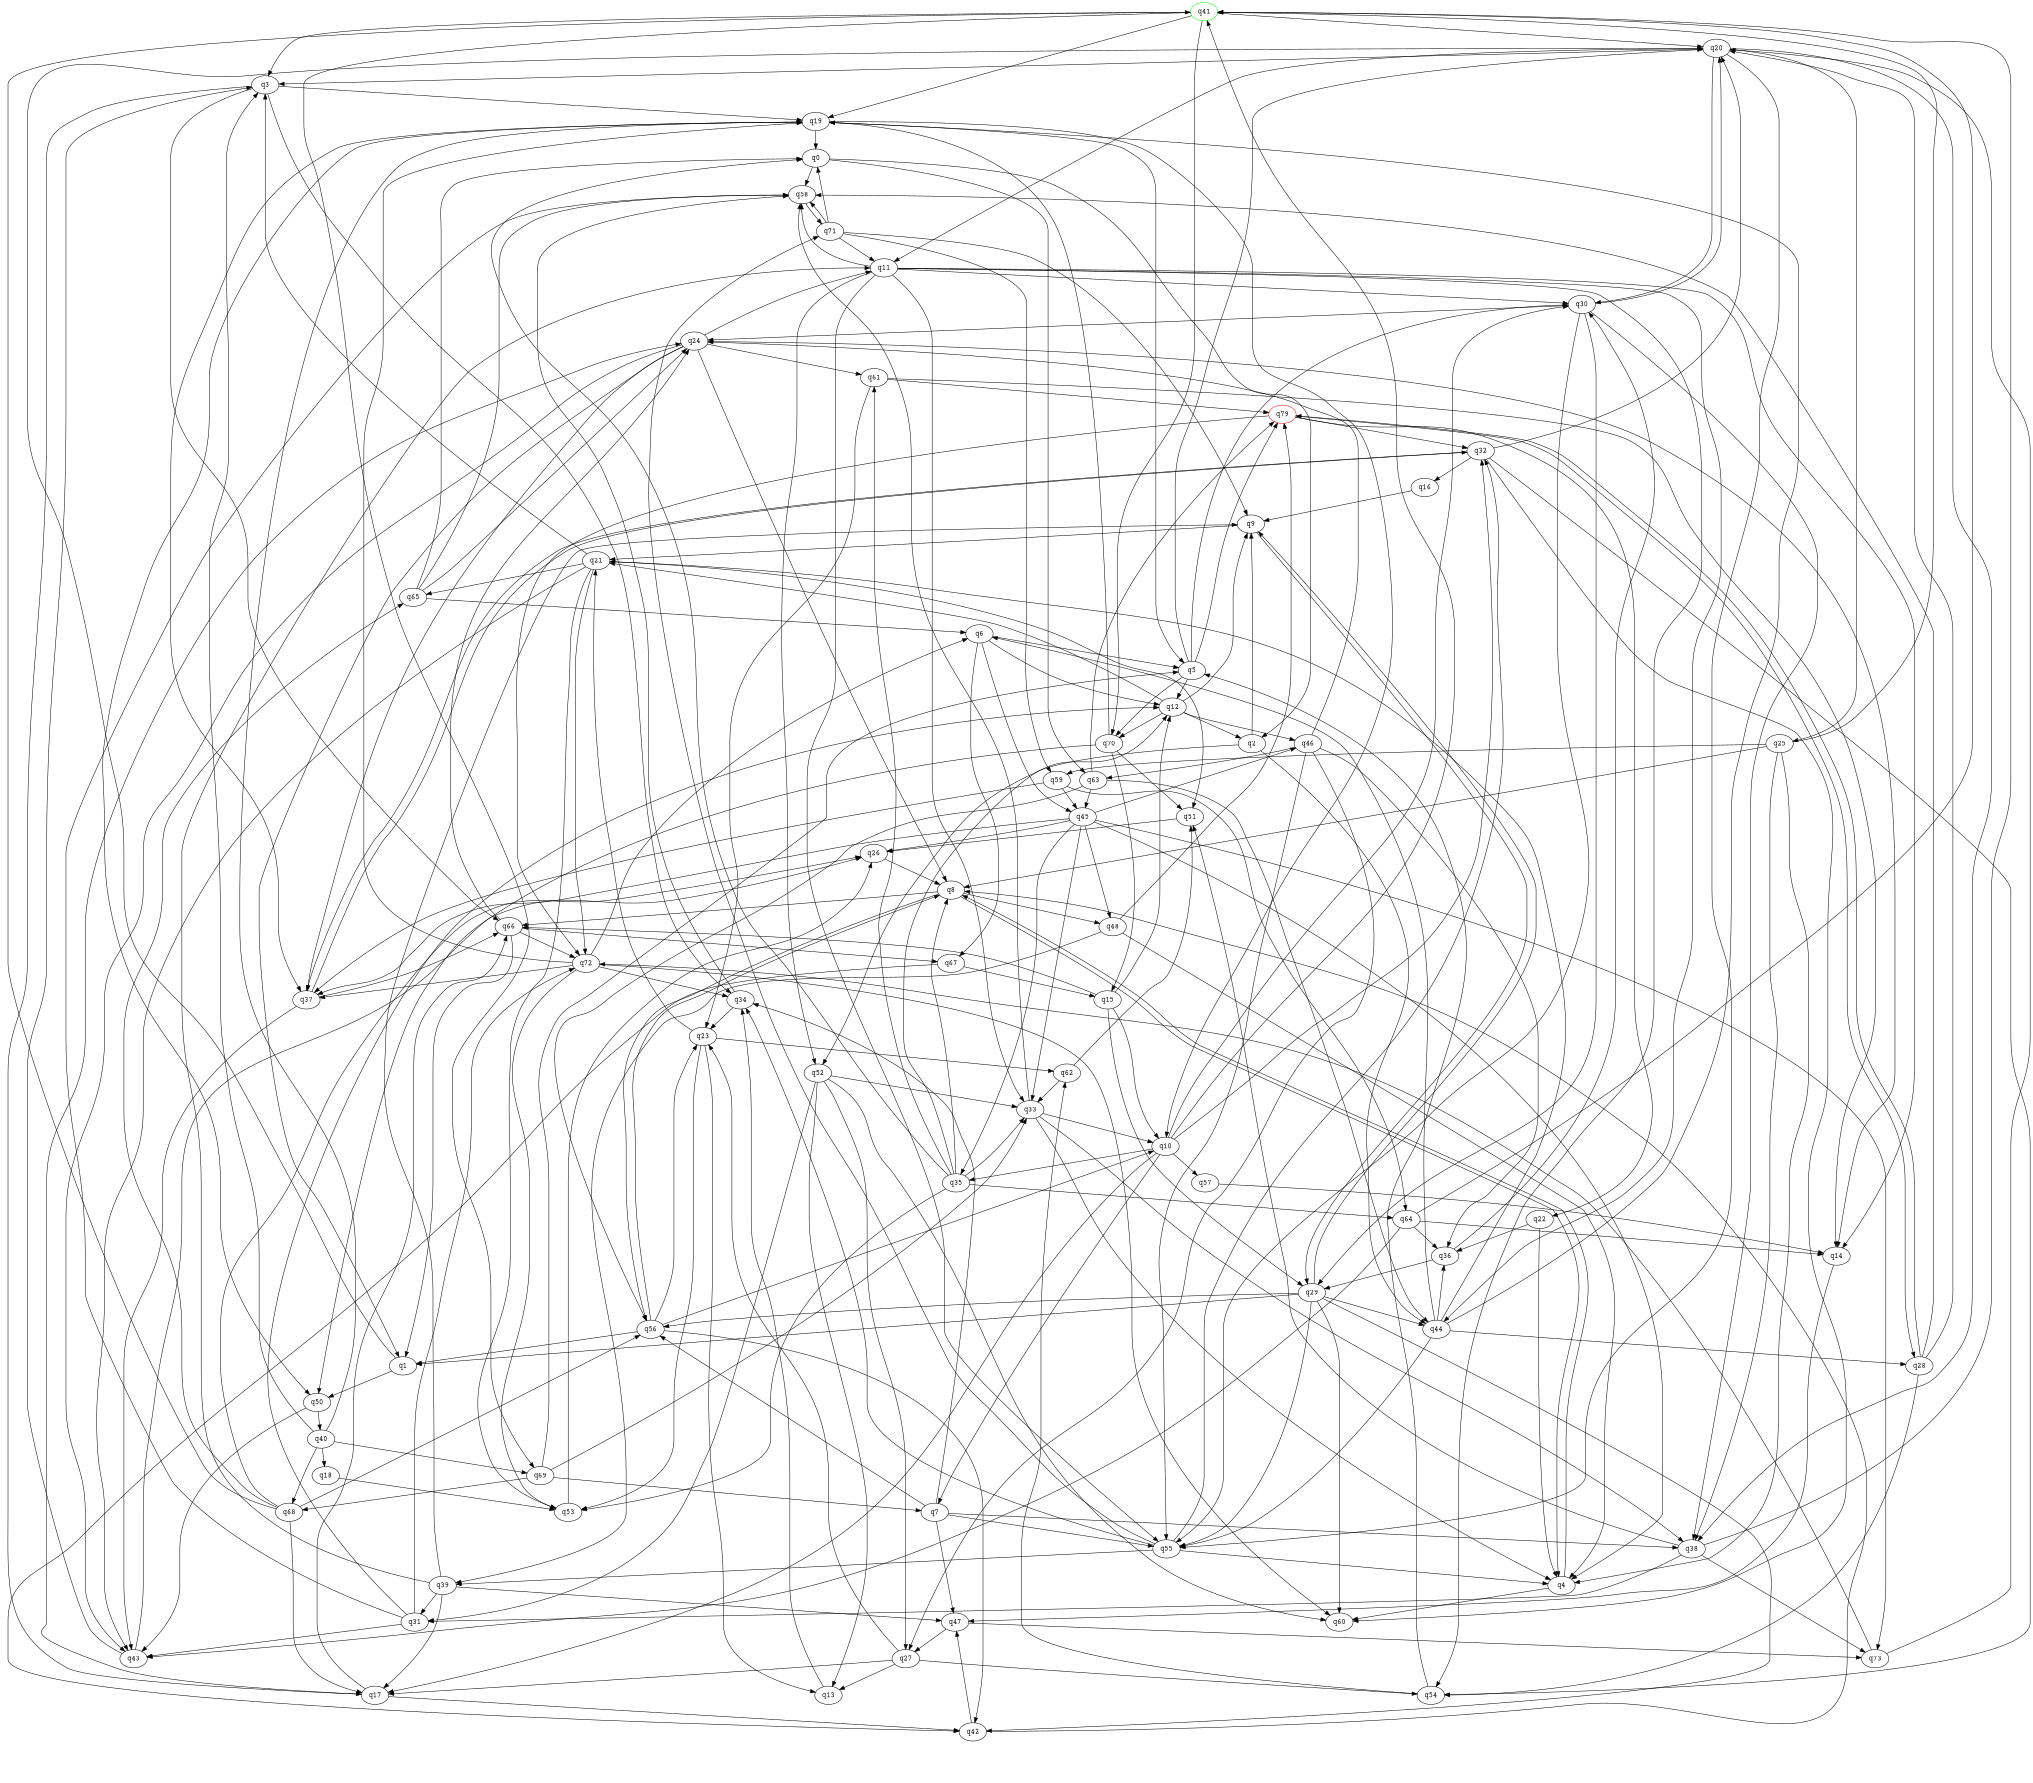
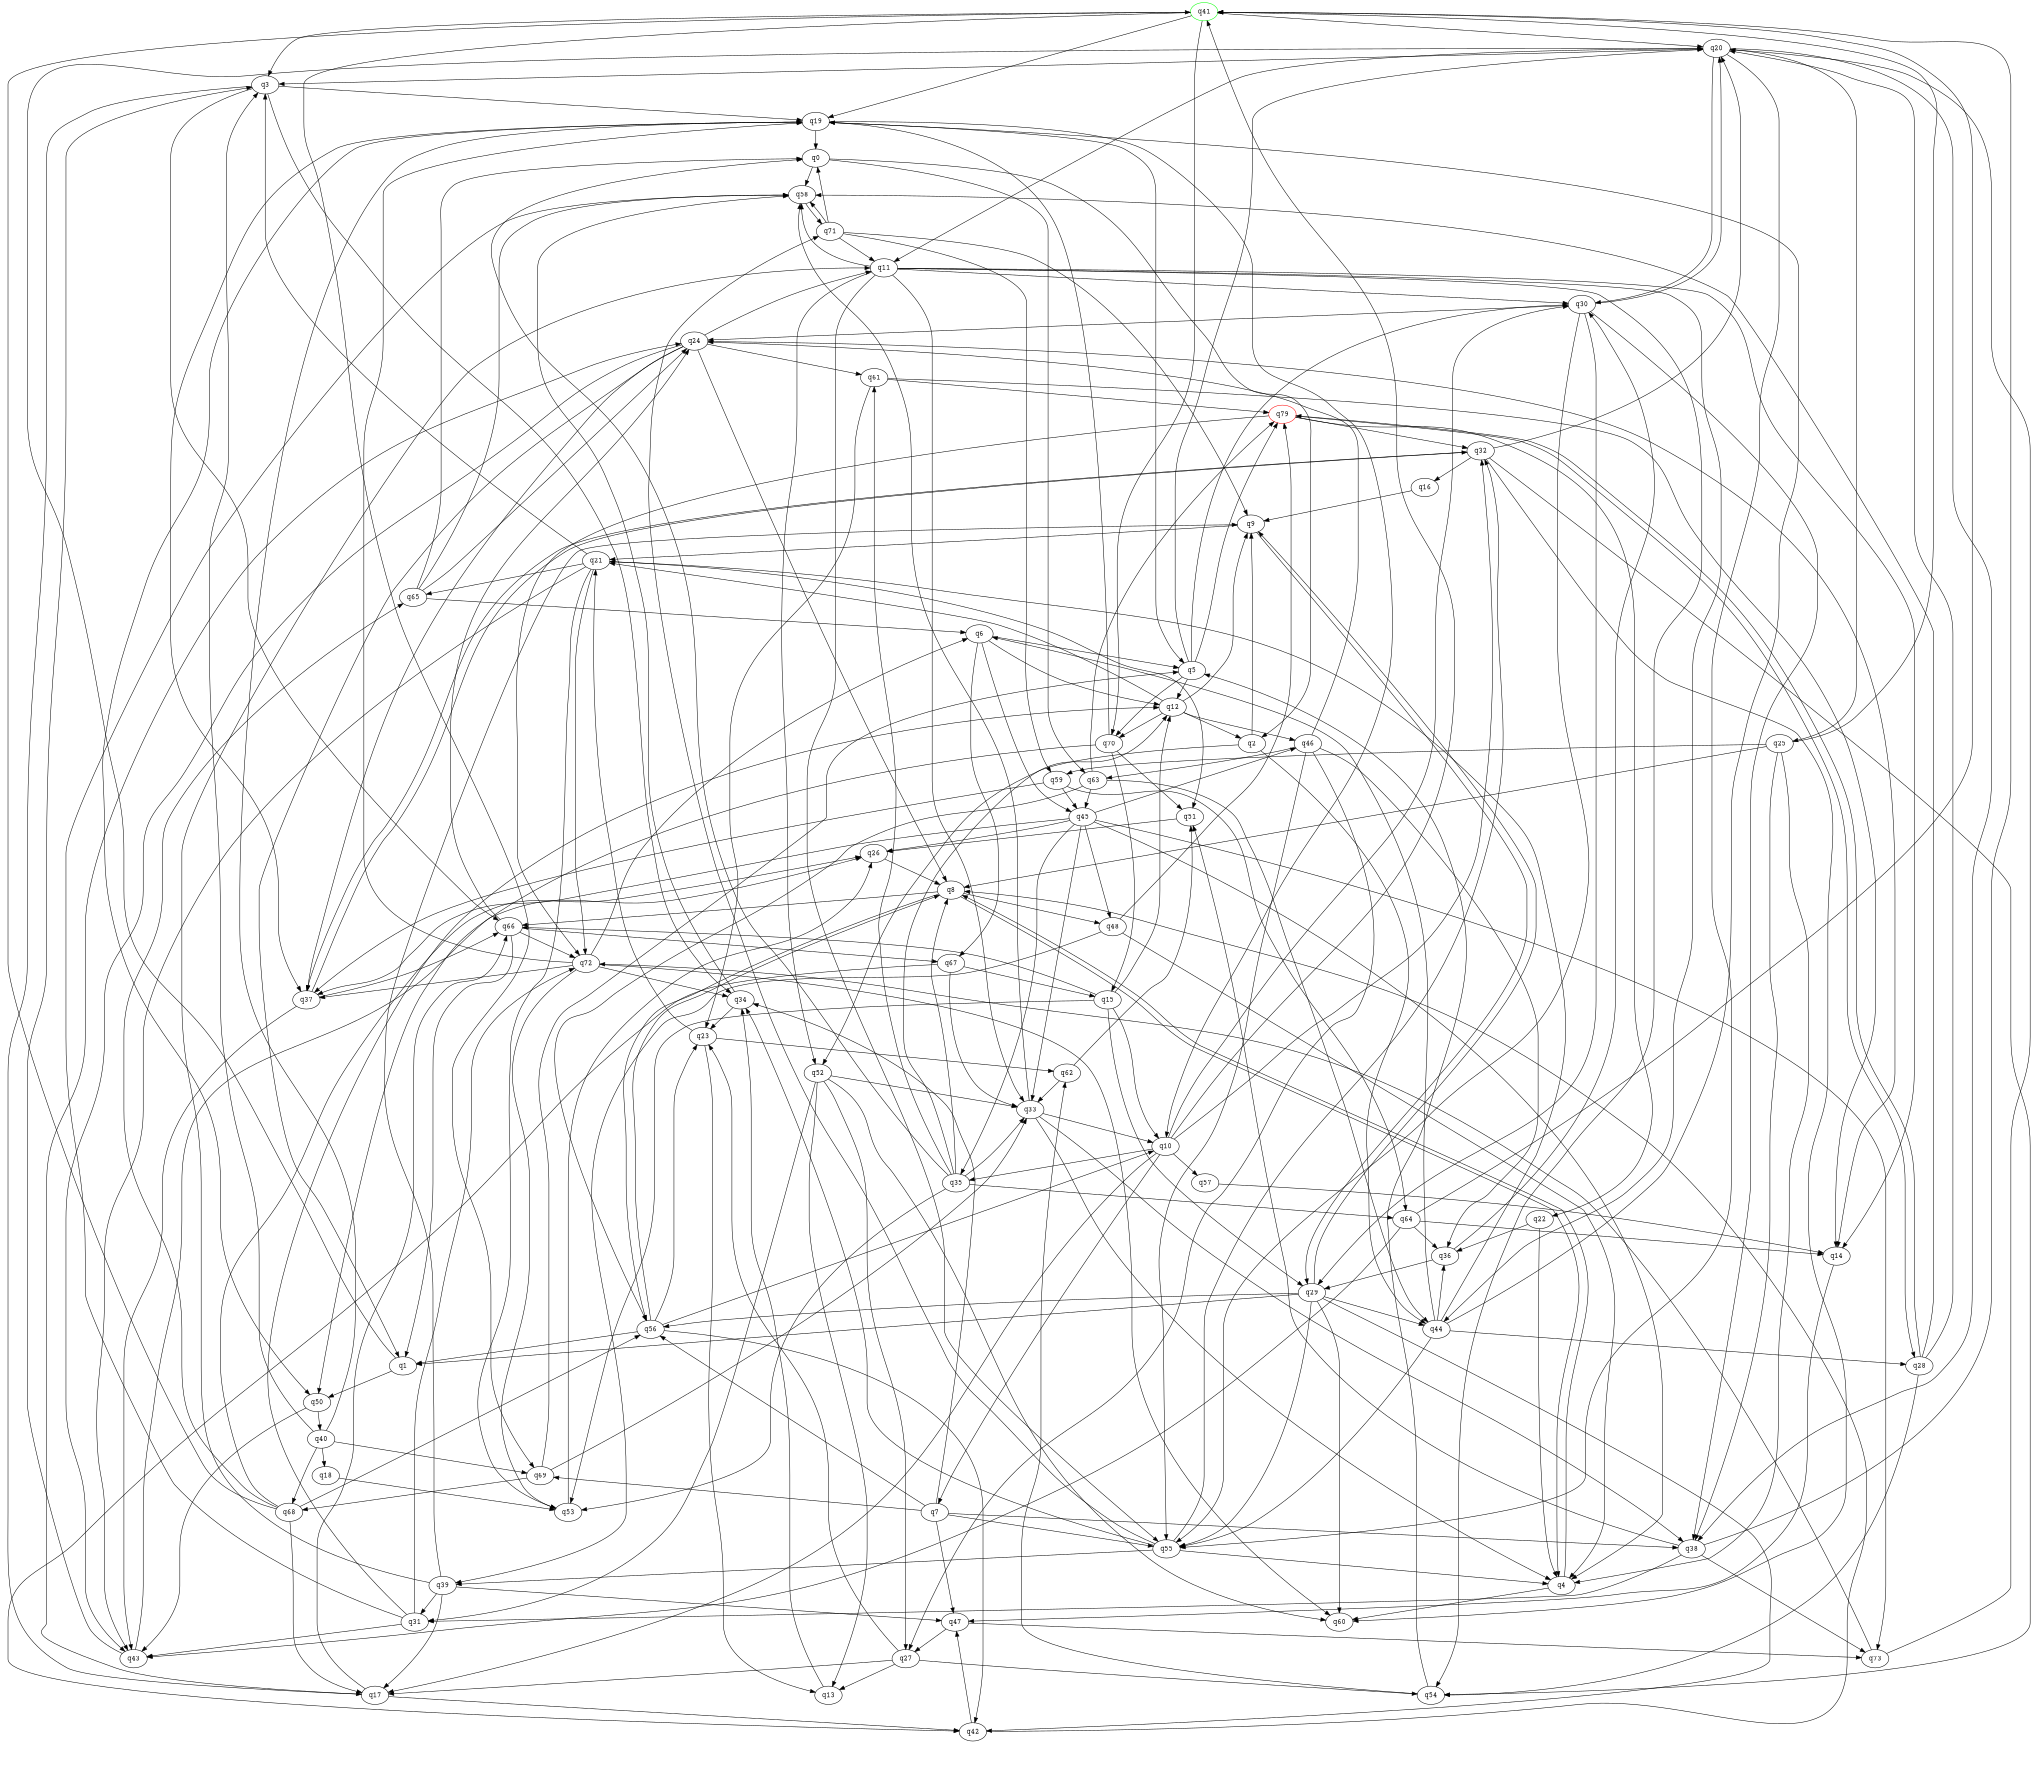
edge "q67" -> "q33": added
edge "q23" -> "q53": now "q15" -> "q53"
edge "q69" -> "q7": reversed
